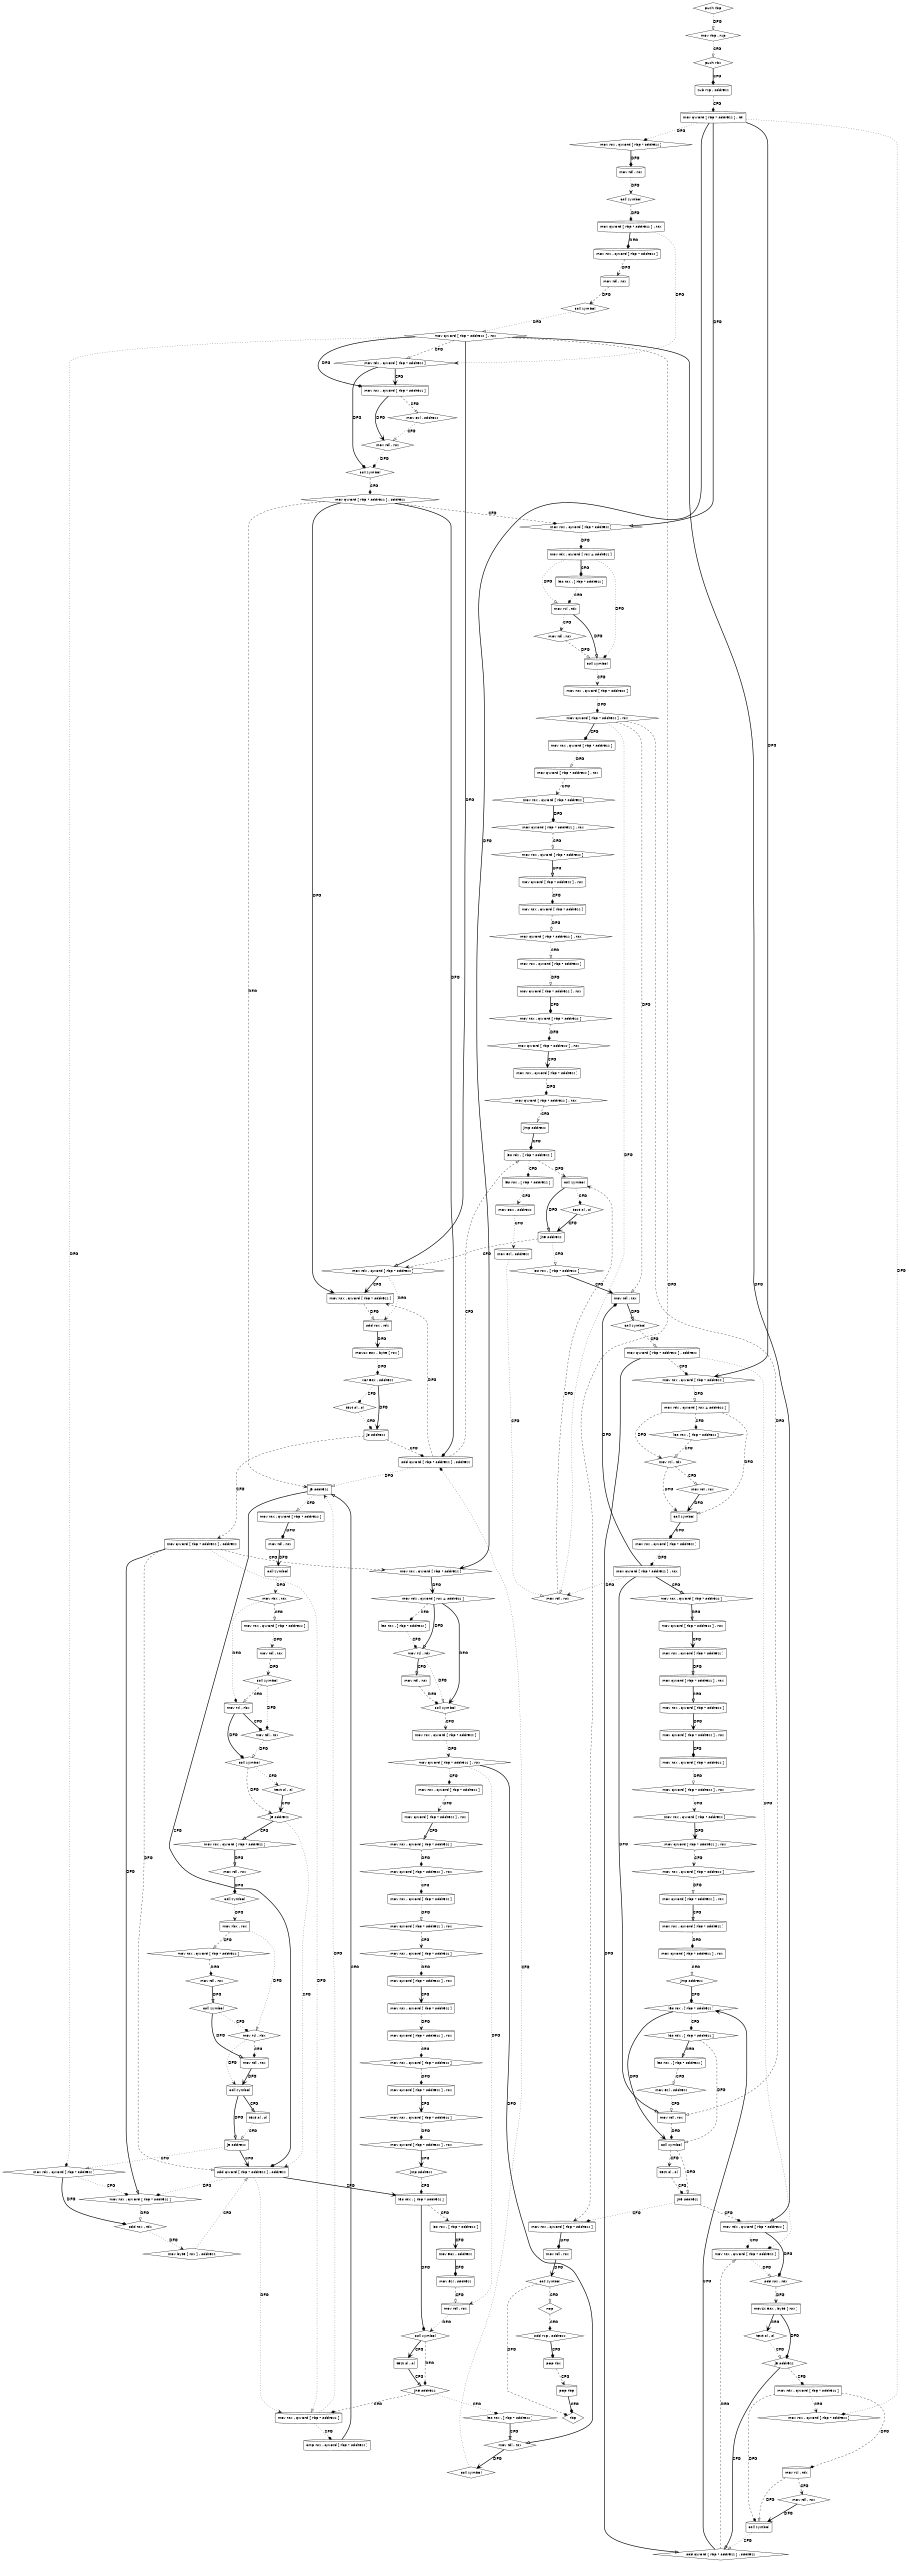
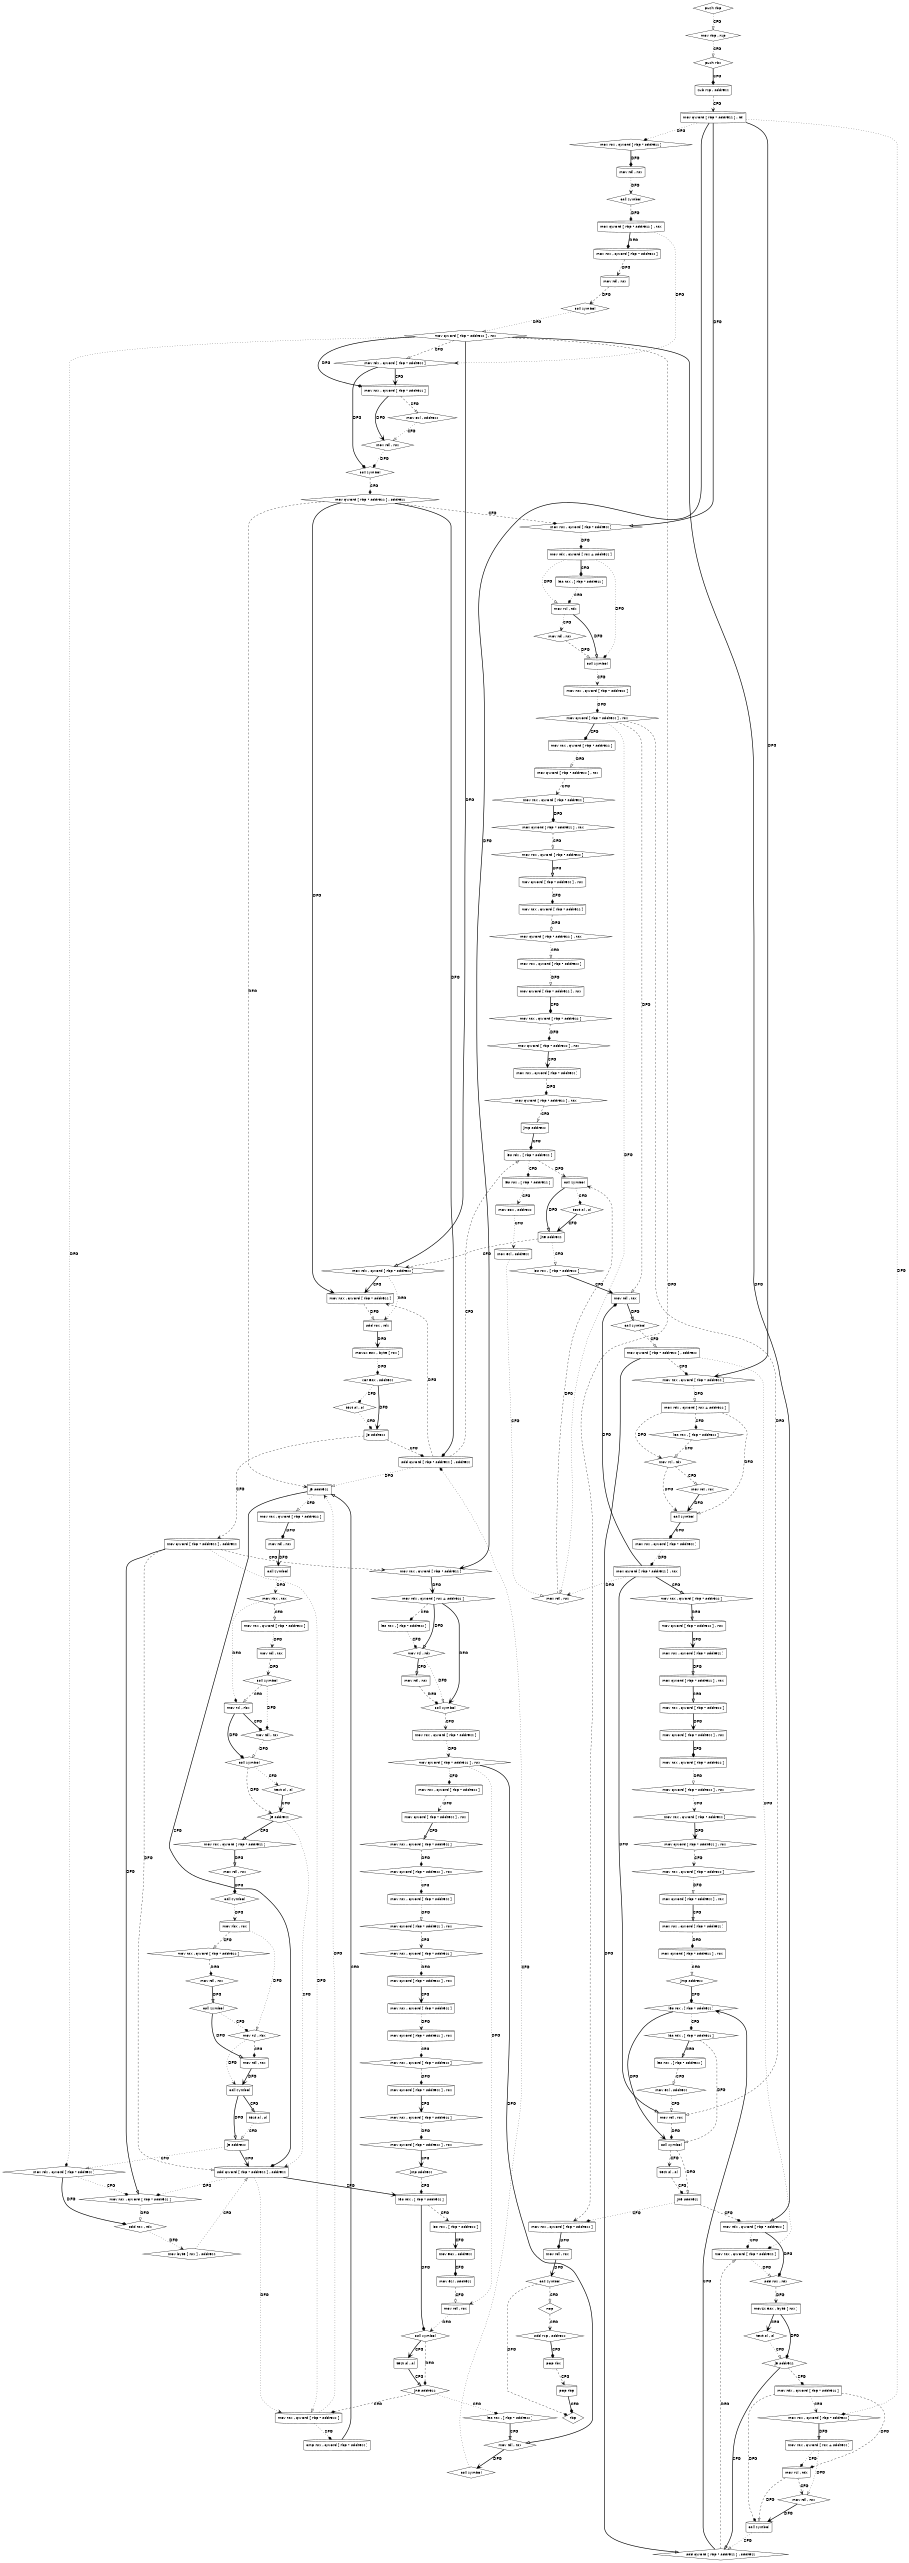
edge "push rbp" -> "mov rbp , rsp": label "DFG" -> "CFG"
edge "sub rsp , address" -> "mov qword [ rbp - address ] , rdi": arrowhead diamond -> vee
edge "nop" -> "add rsp , address": arrowhead diamond -> vee
node "mov rax , qword [ rax + address ]": added
